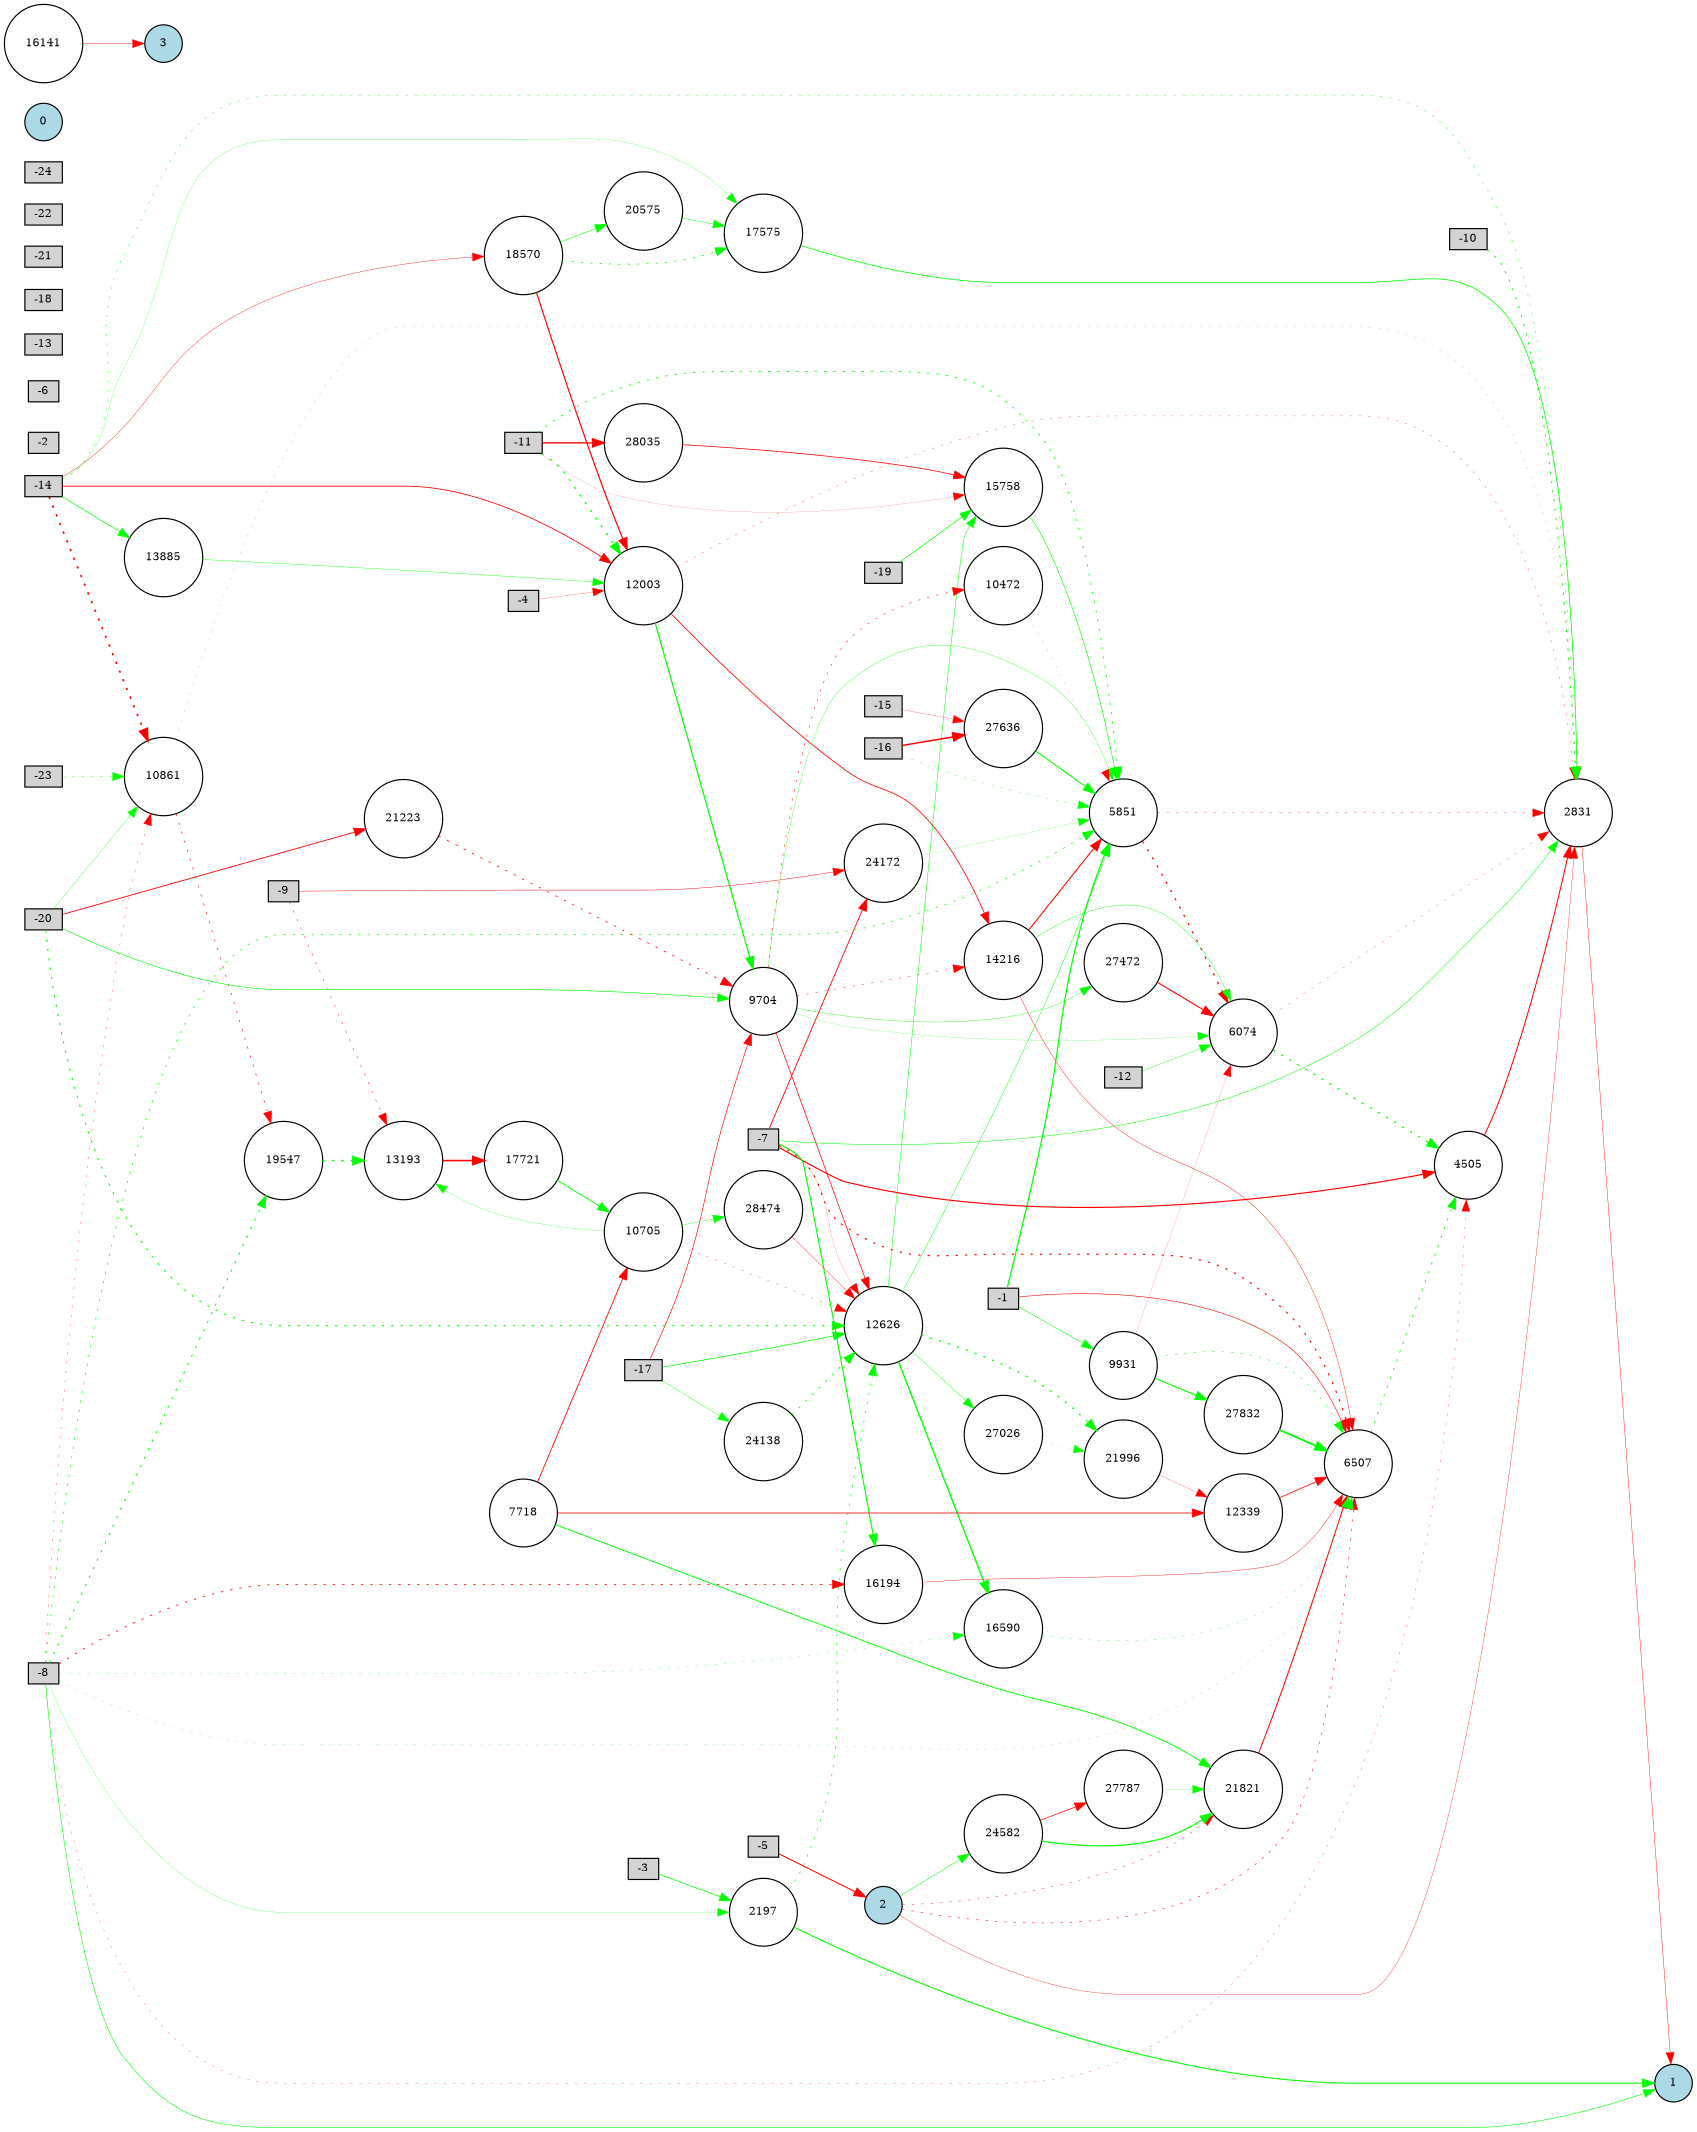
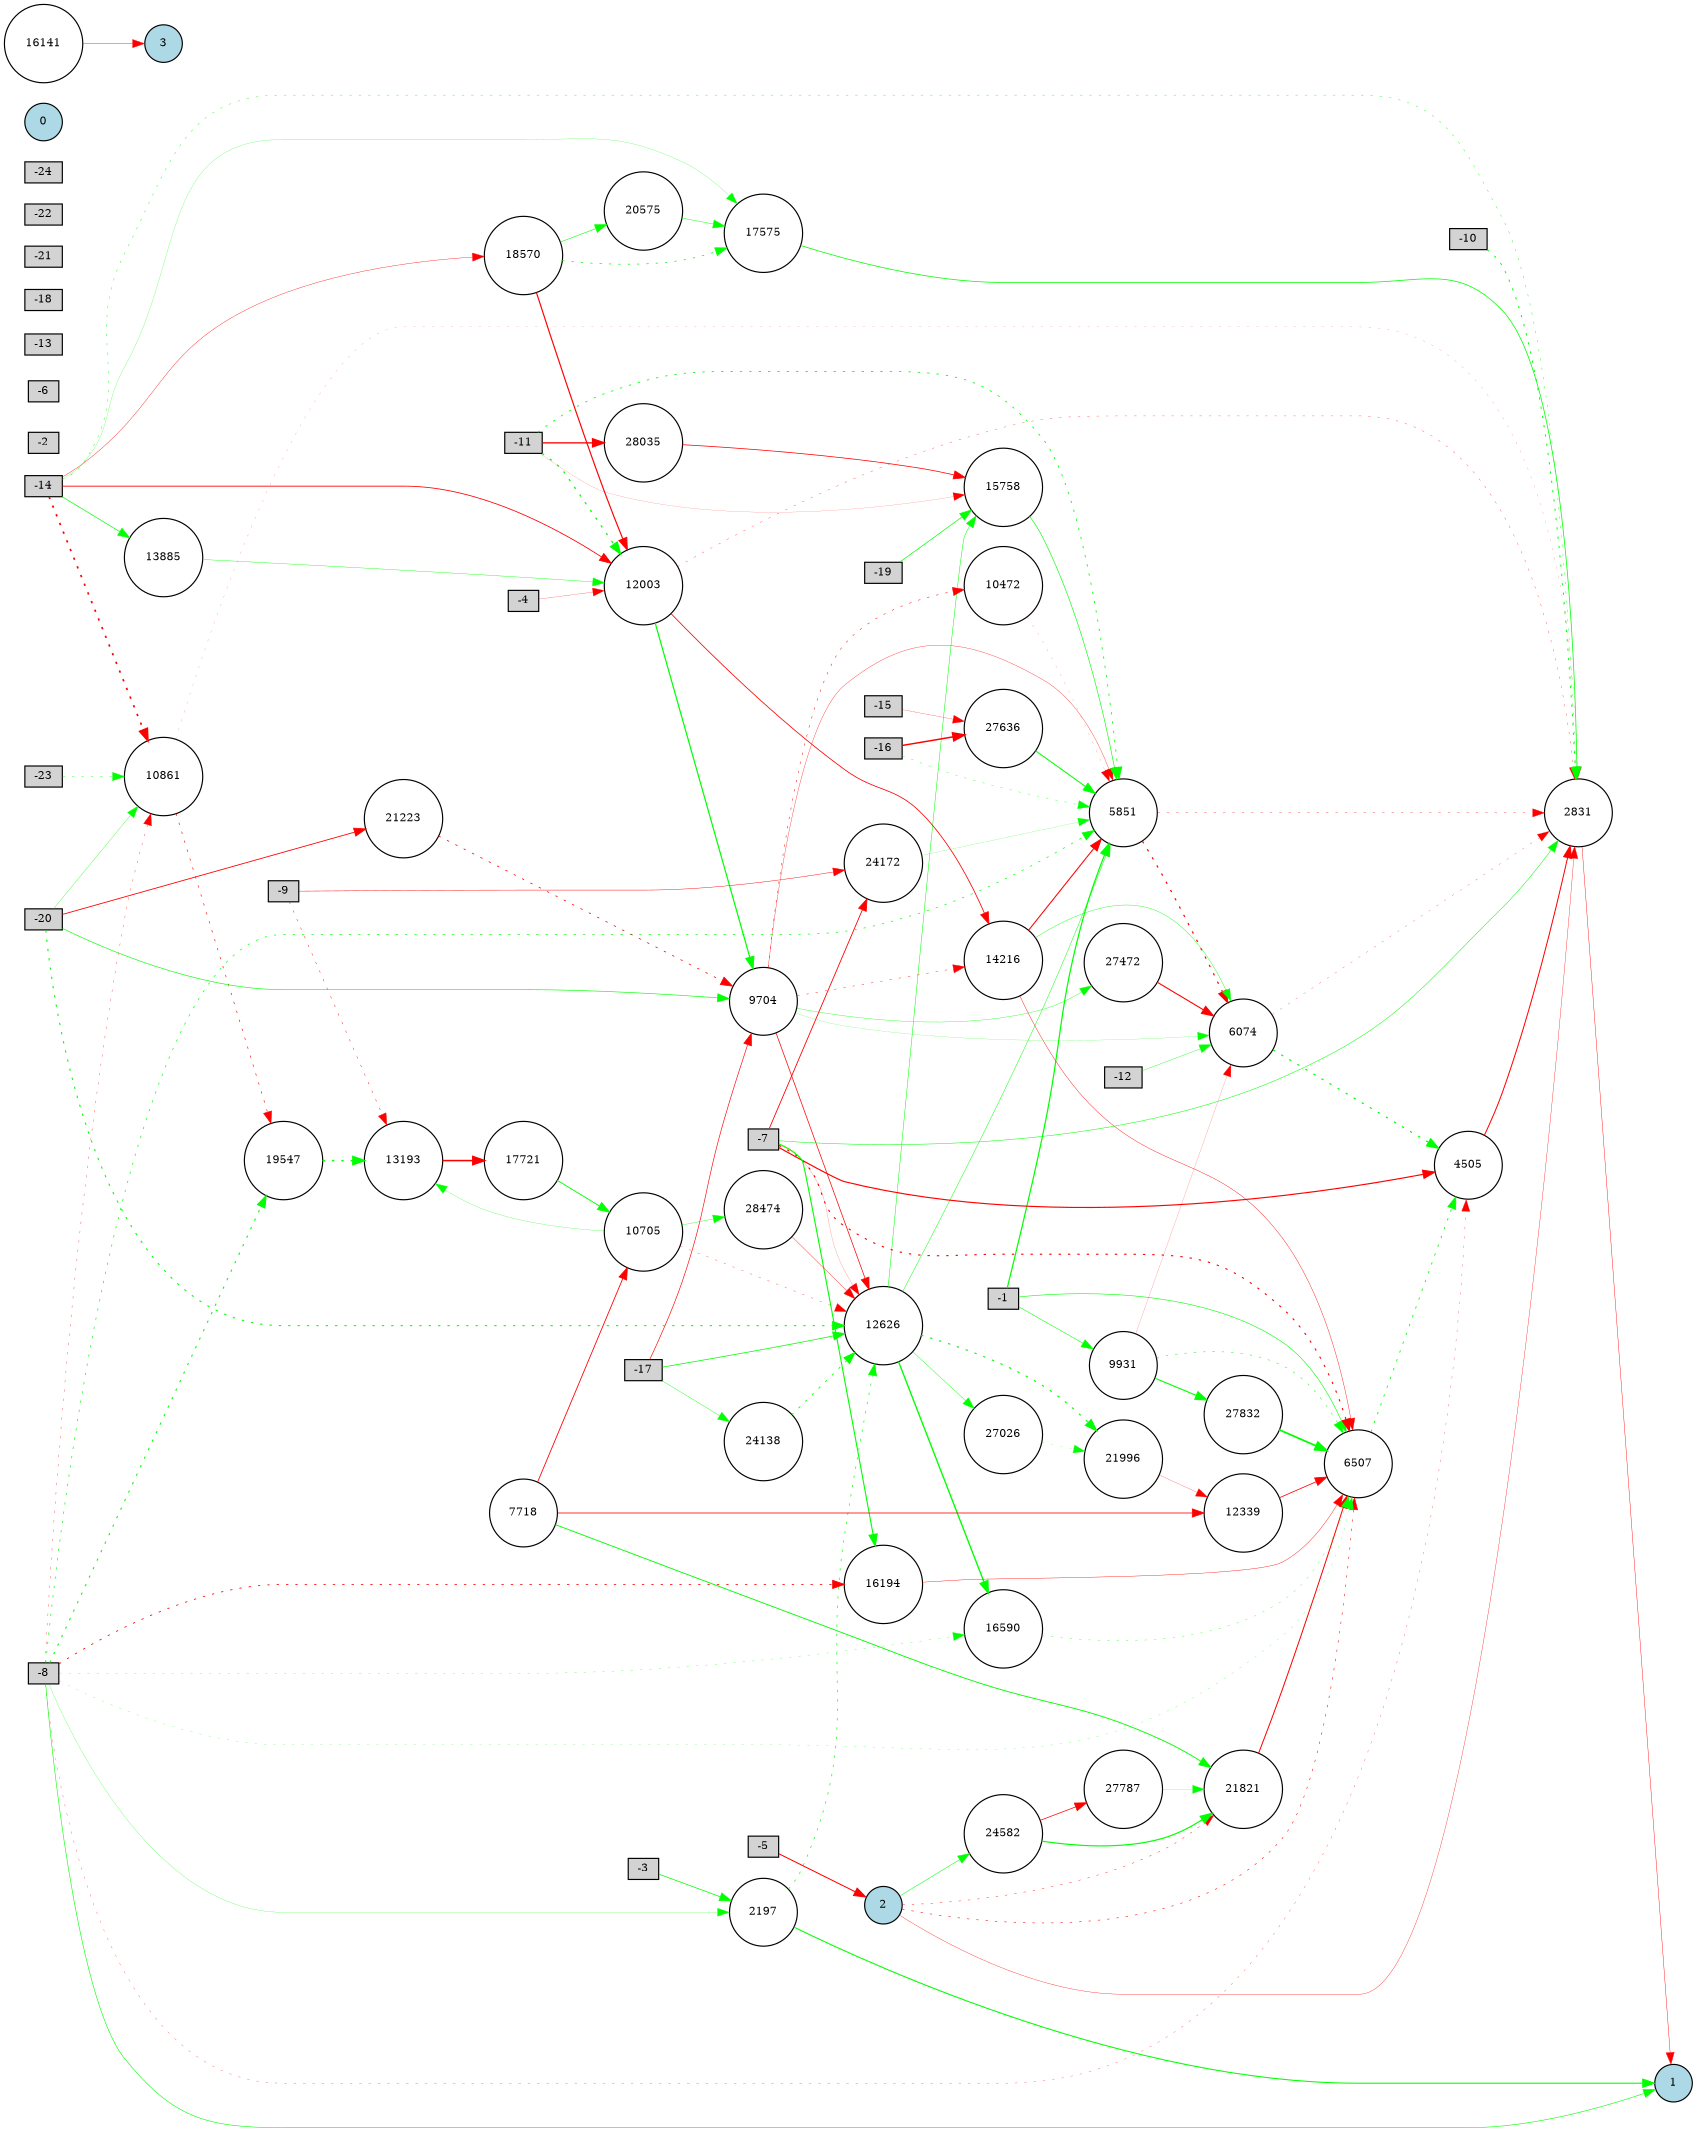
edge "9704" -> "5851": color green -> red
edge "-1" -> "6507": color red -> green
